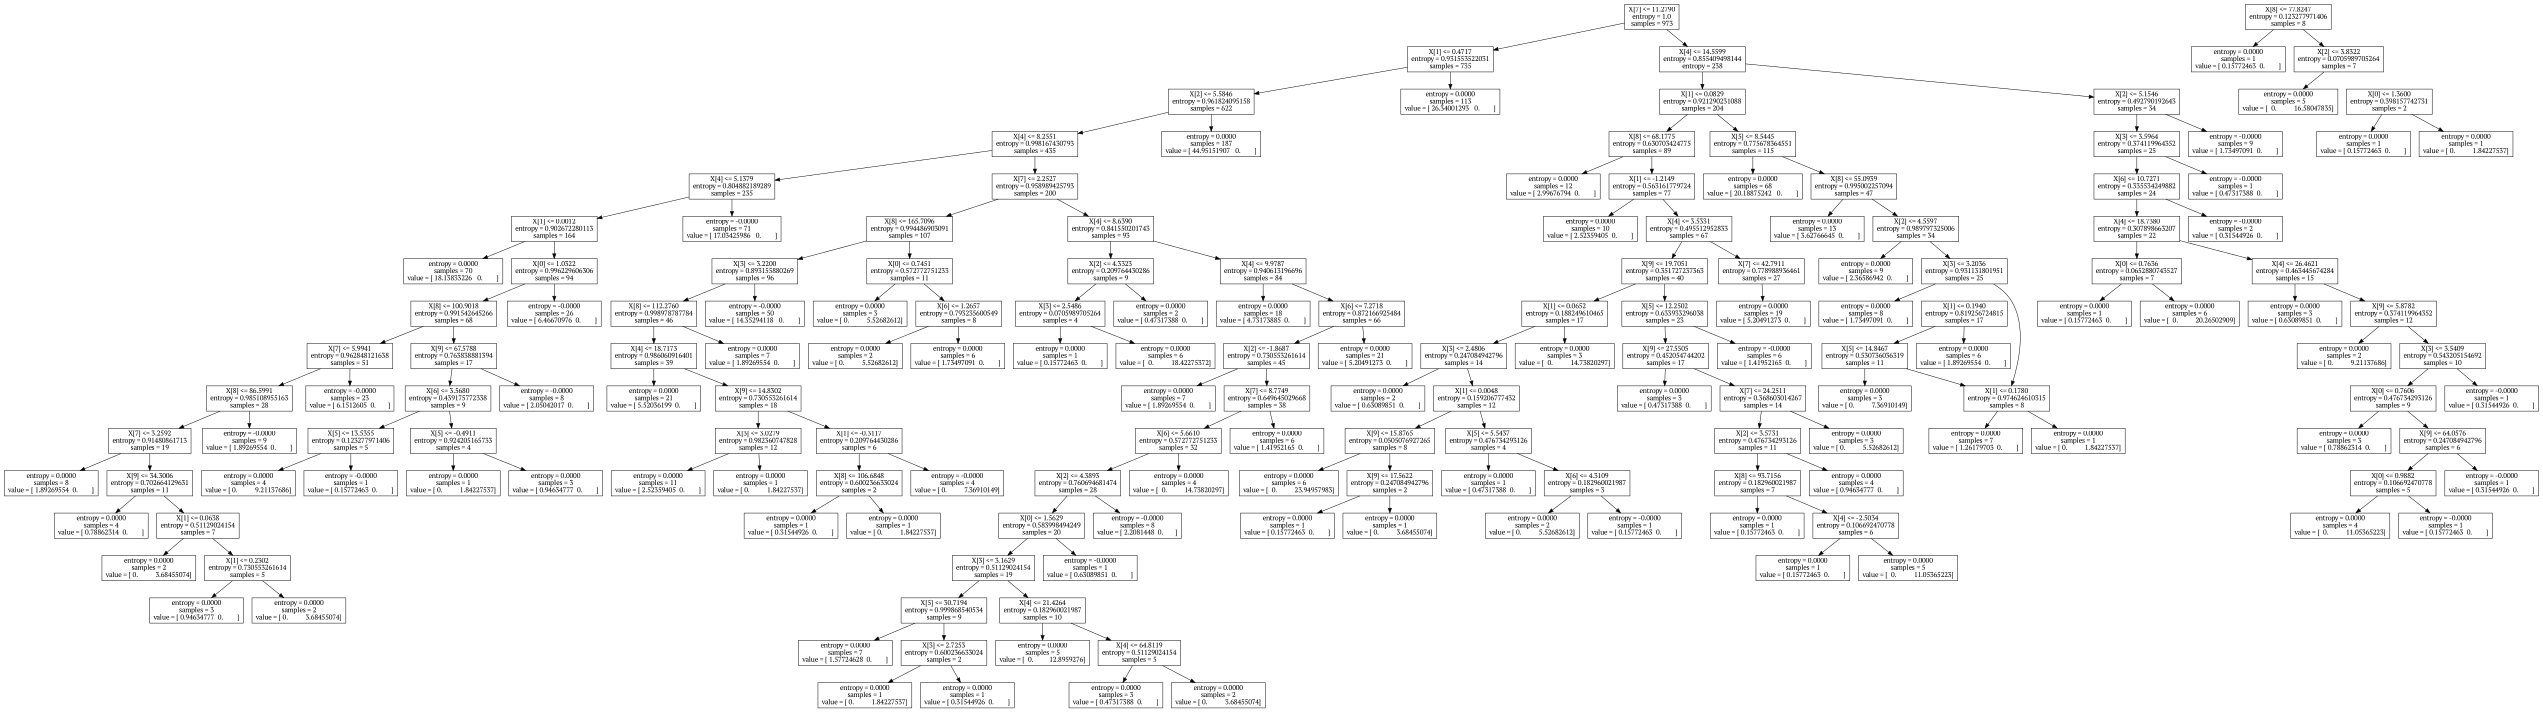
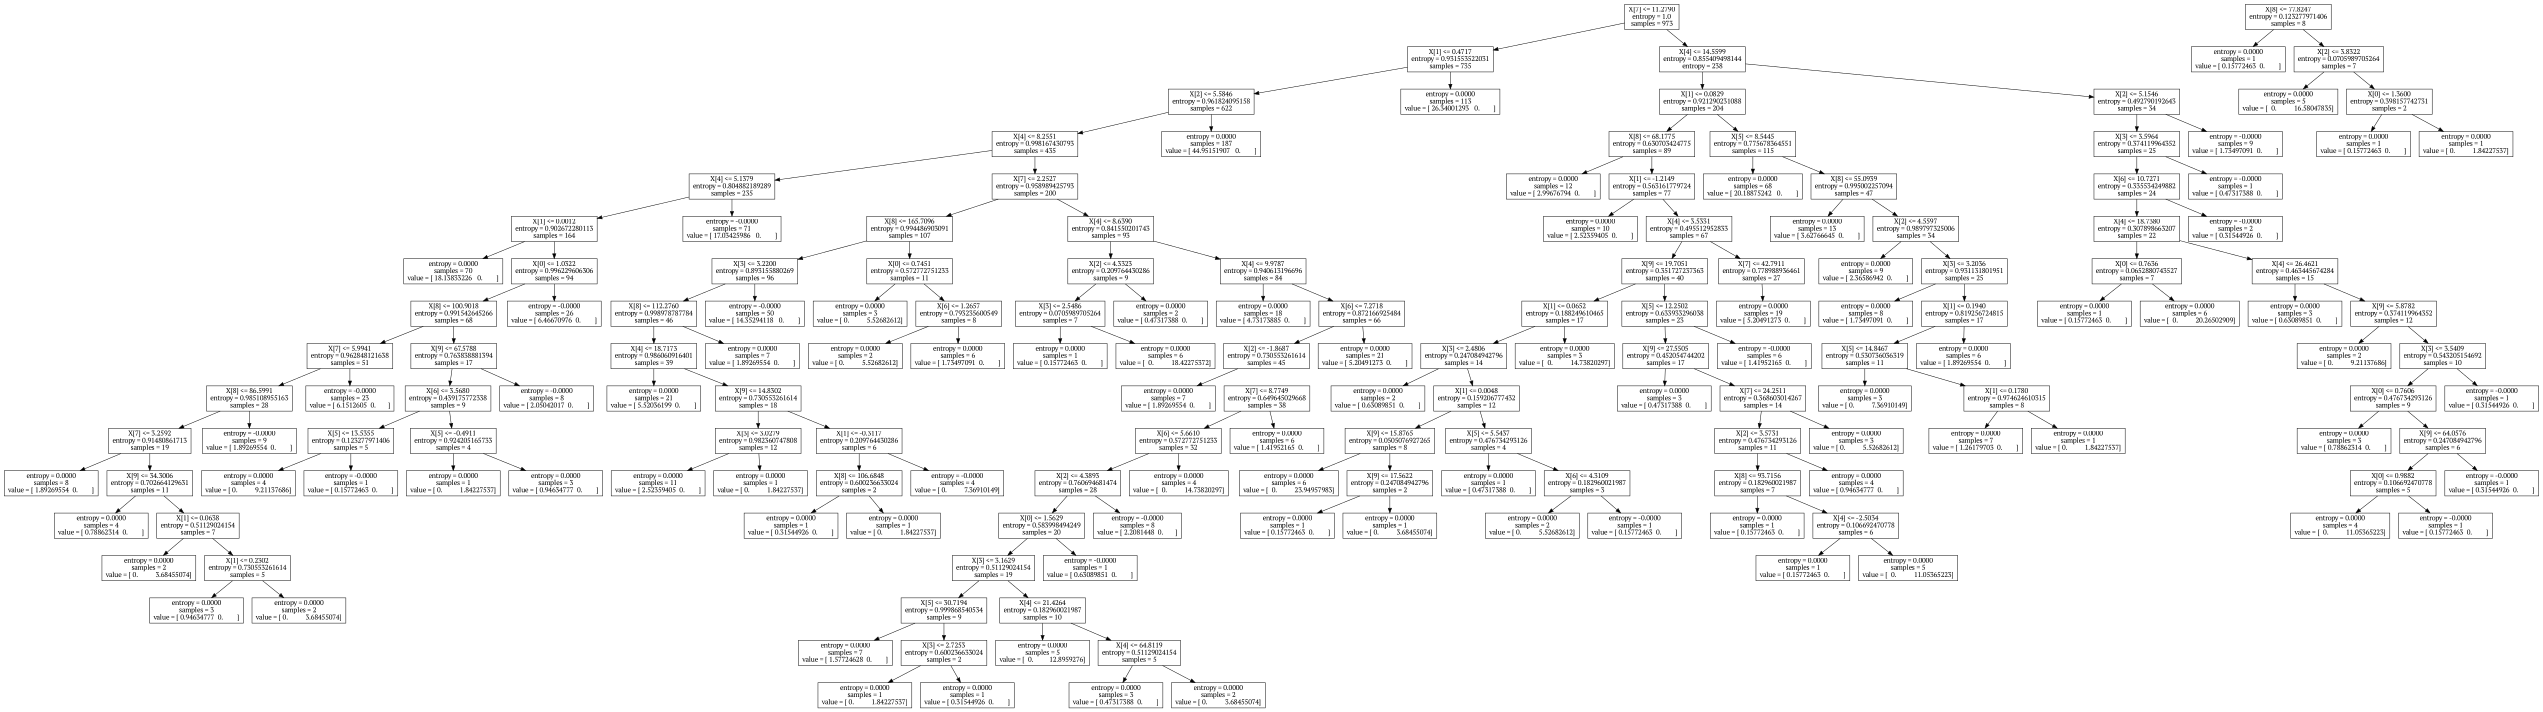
edge "X[2] <= 3.8322 entropy = 0.0705989705264 samples = 7" -> "X[0] <= 1.3600 entropy = 0.398157742731 samples = 2": added
node "X[3] <= 2.5486 entropy = 0.0705989705264 samples = 4": label "X[3] <= 2.5486 entropy = 0.0705989705264 samples = 4" -> "X[3] <= 2.5486 entropy = 0.0705989705264 samples = 7"
edge "X[3] <= 3.2036 entropy = 0.931131801951 samples = 25" -> "X[1] <= 0.1780 entropy = 0.974624610315 samples = 8": now "X[3] <= 3.2036 entropy = 0.931131801951 samples = 25" -> "X[1] <= 0.1940 entropy = 0.819256724815 samples = 17"
edge "X[2] <= -1.8687 entropy = 0.730553261614 samples = 45" -> "X[7] <= 8.7749 entropy = 0.649645029668 samples = 38": removed
node "X[3] <= 3.0279 entropy = 0.982360747828 samples = 12": label "X[3] <= 3.0279 entropy = 0.982360747828 samples = 12" -> "X[3] <= 3.0279 entropy = 0.982360747808 samples = 12"
